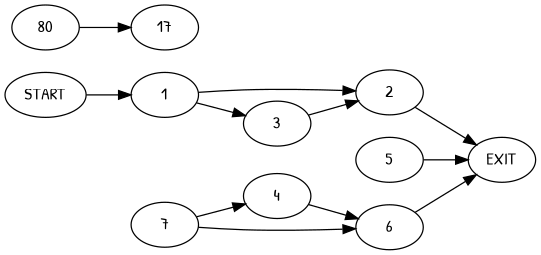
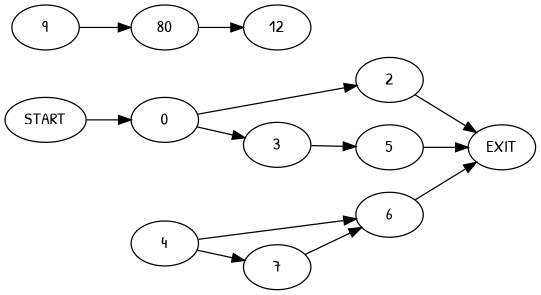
node "9": added
node "17": label "17" -> "12"
node "1": label "1" -> "0"
edge "3" -> "2": now "3" -> "5"
edge "7" -> "4": reversed
